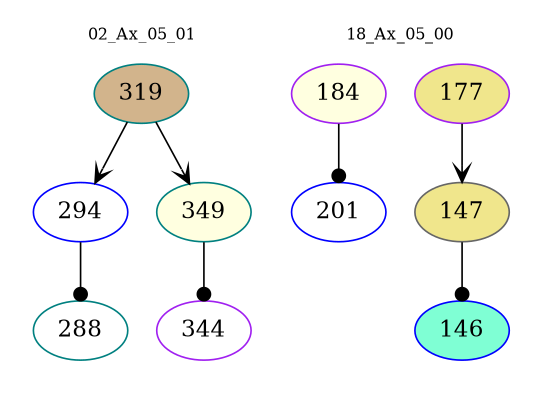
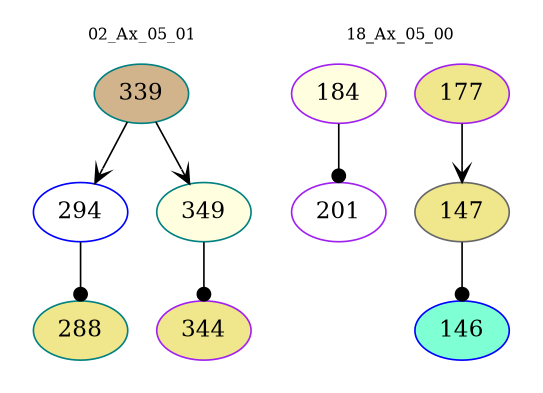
node "319": label "319" -> "339"
node "201": color blue -> purple
node "288": fillcolor white -> khaki
node "344": fillcolor white -> khaki
